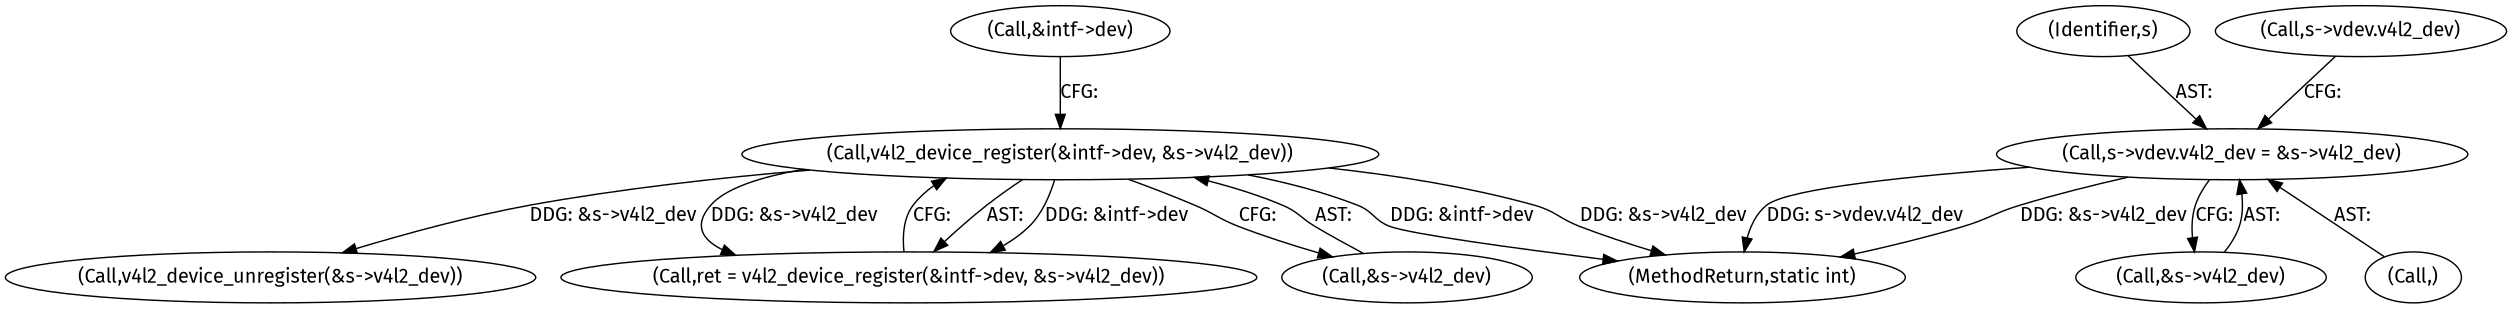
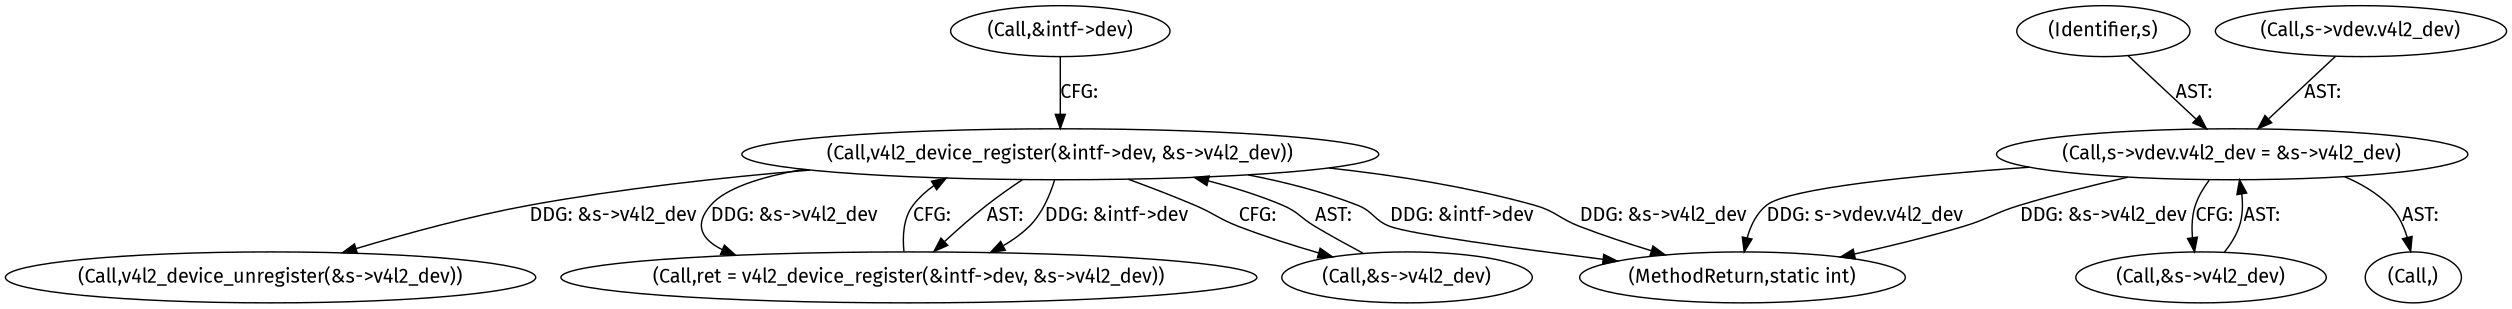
edge "(Call,s->vdev.v4l2_dev)" -> "(Call,s->vdev.v4l2_dev = &s->v4l2_dev)": label "CFG: " -> "AST: "
edge "(Call,)" -> "(Call,s->vdev.v4l2_dev = &s->v4l2_dev)": reversed
